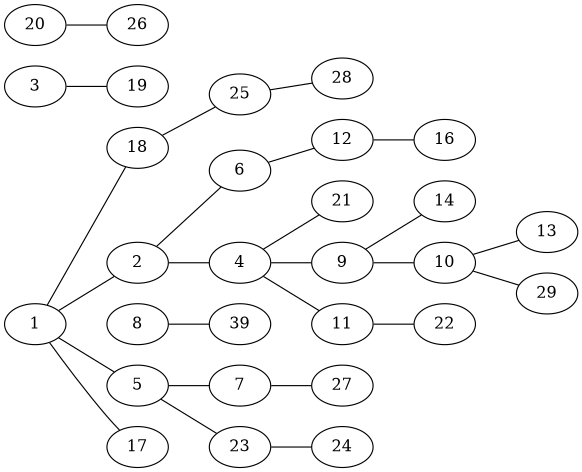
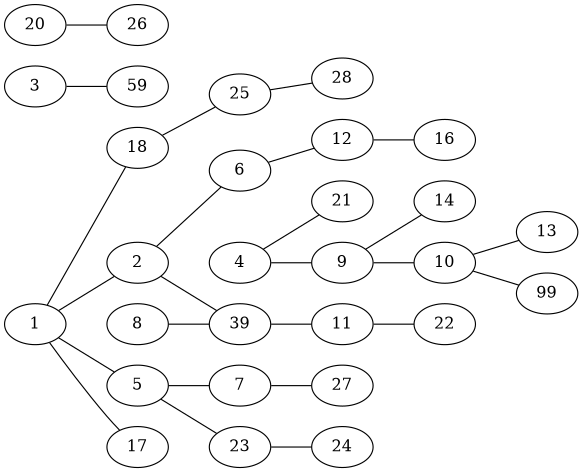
node "19": label "19" -> "59"
edge "2" -- "4": now "2" -- "39"
edge "4" -- "11": now "39" -- "11"
node "29": label "29" -> "99"
